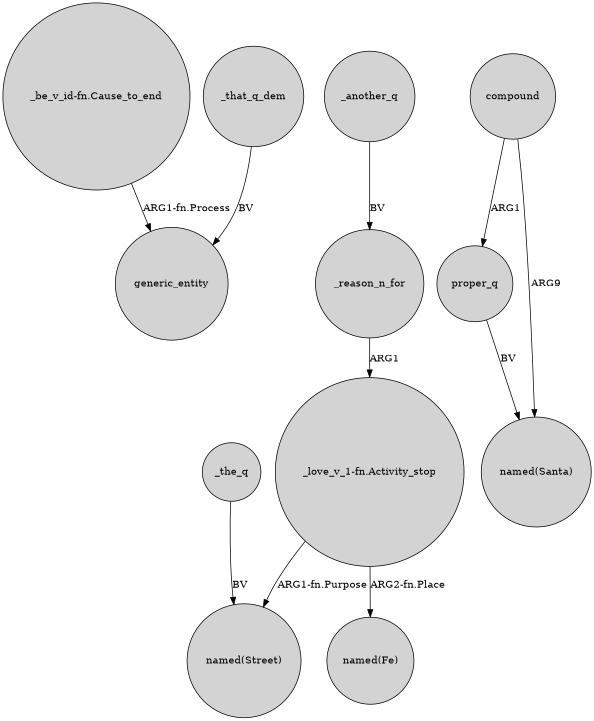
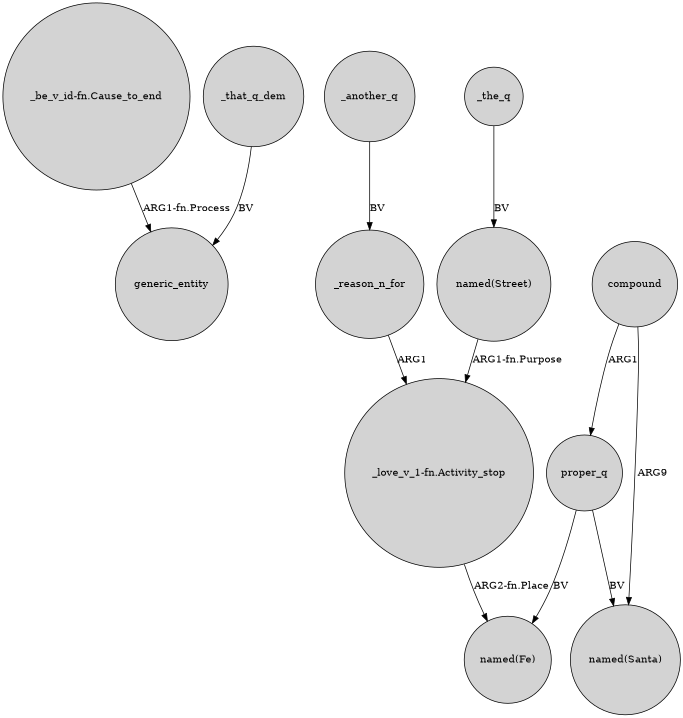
edge "proper_q" -> "named(Fe)": added, label "BV"
edge "_love_v_1-fn.Activity_stop" -> "named(Street)": reversed
